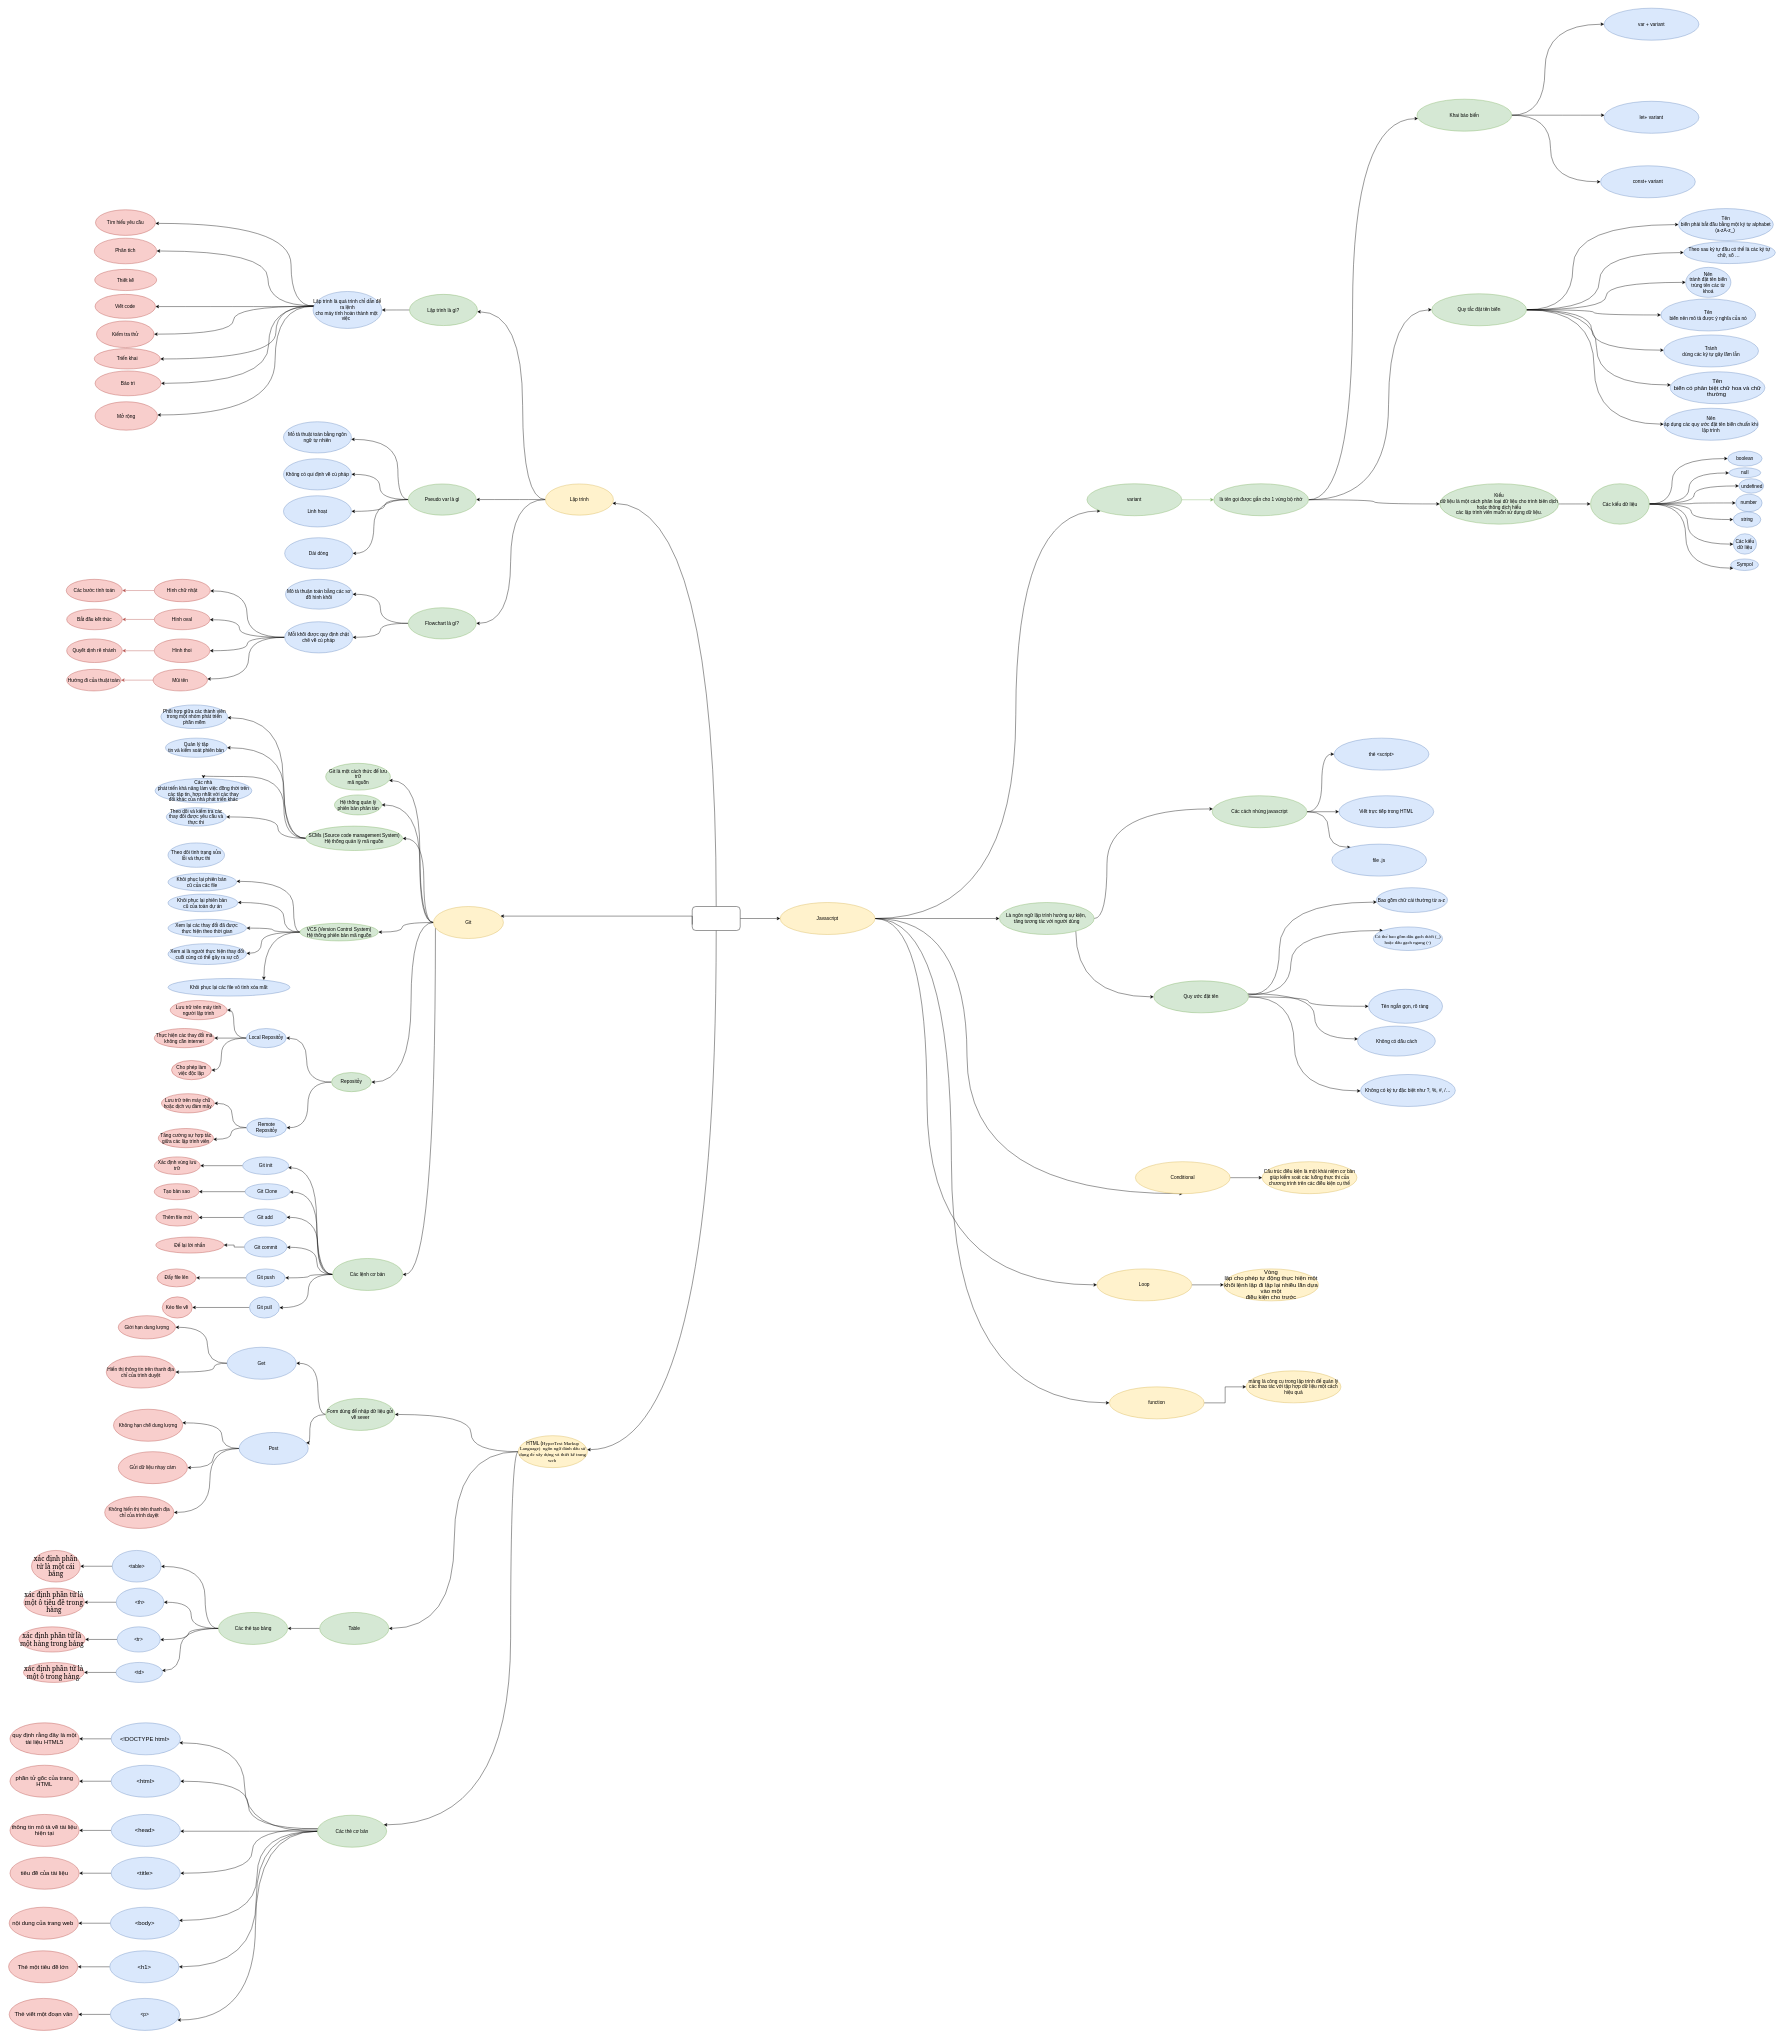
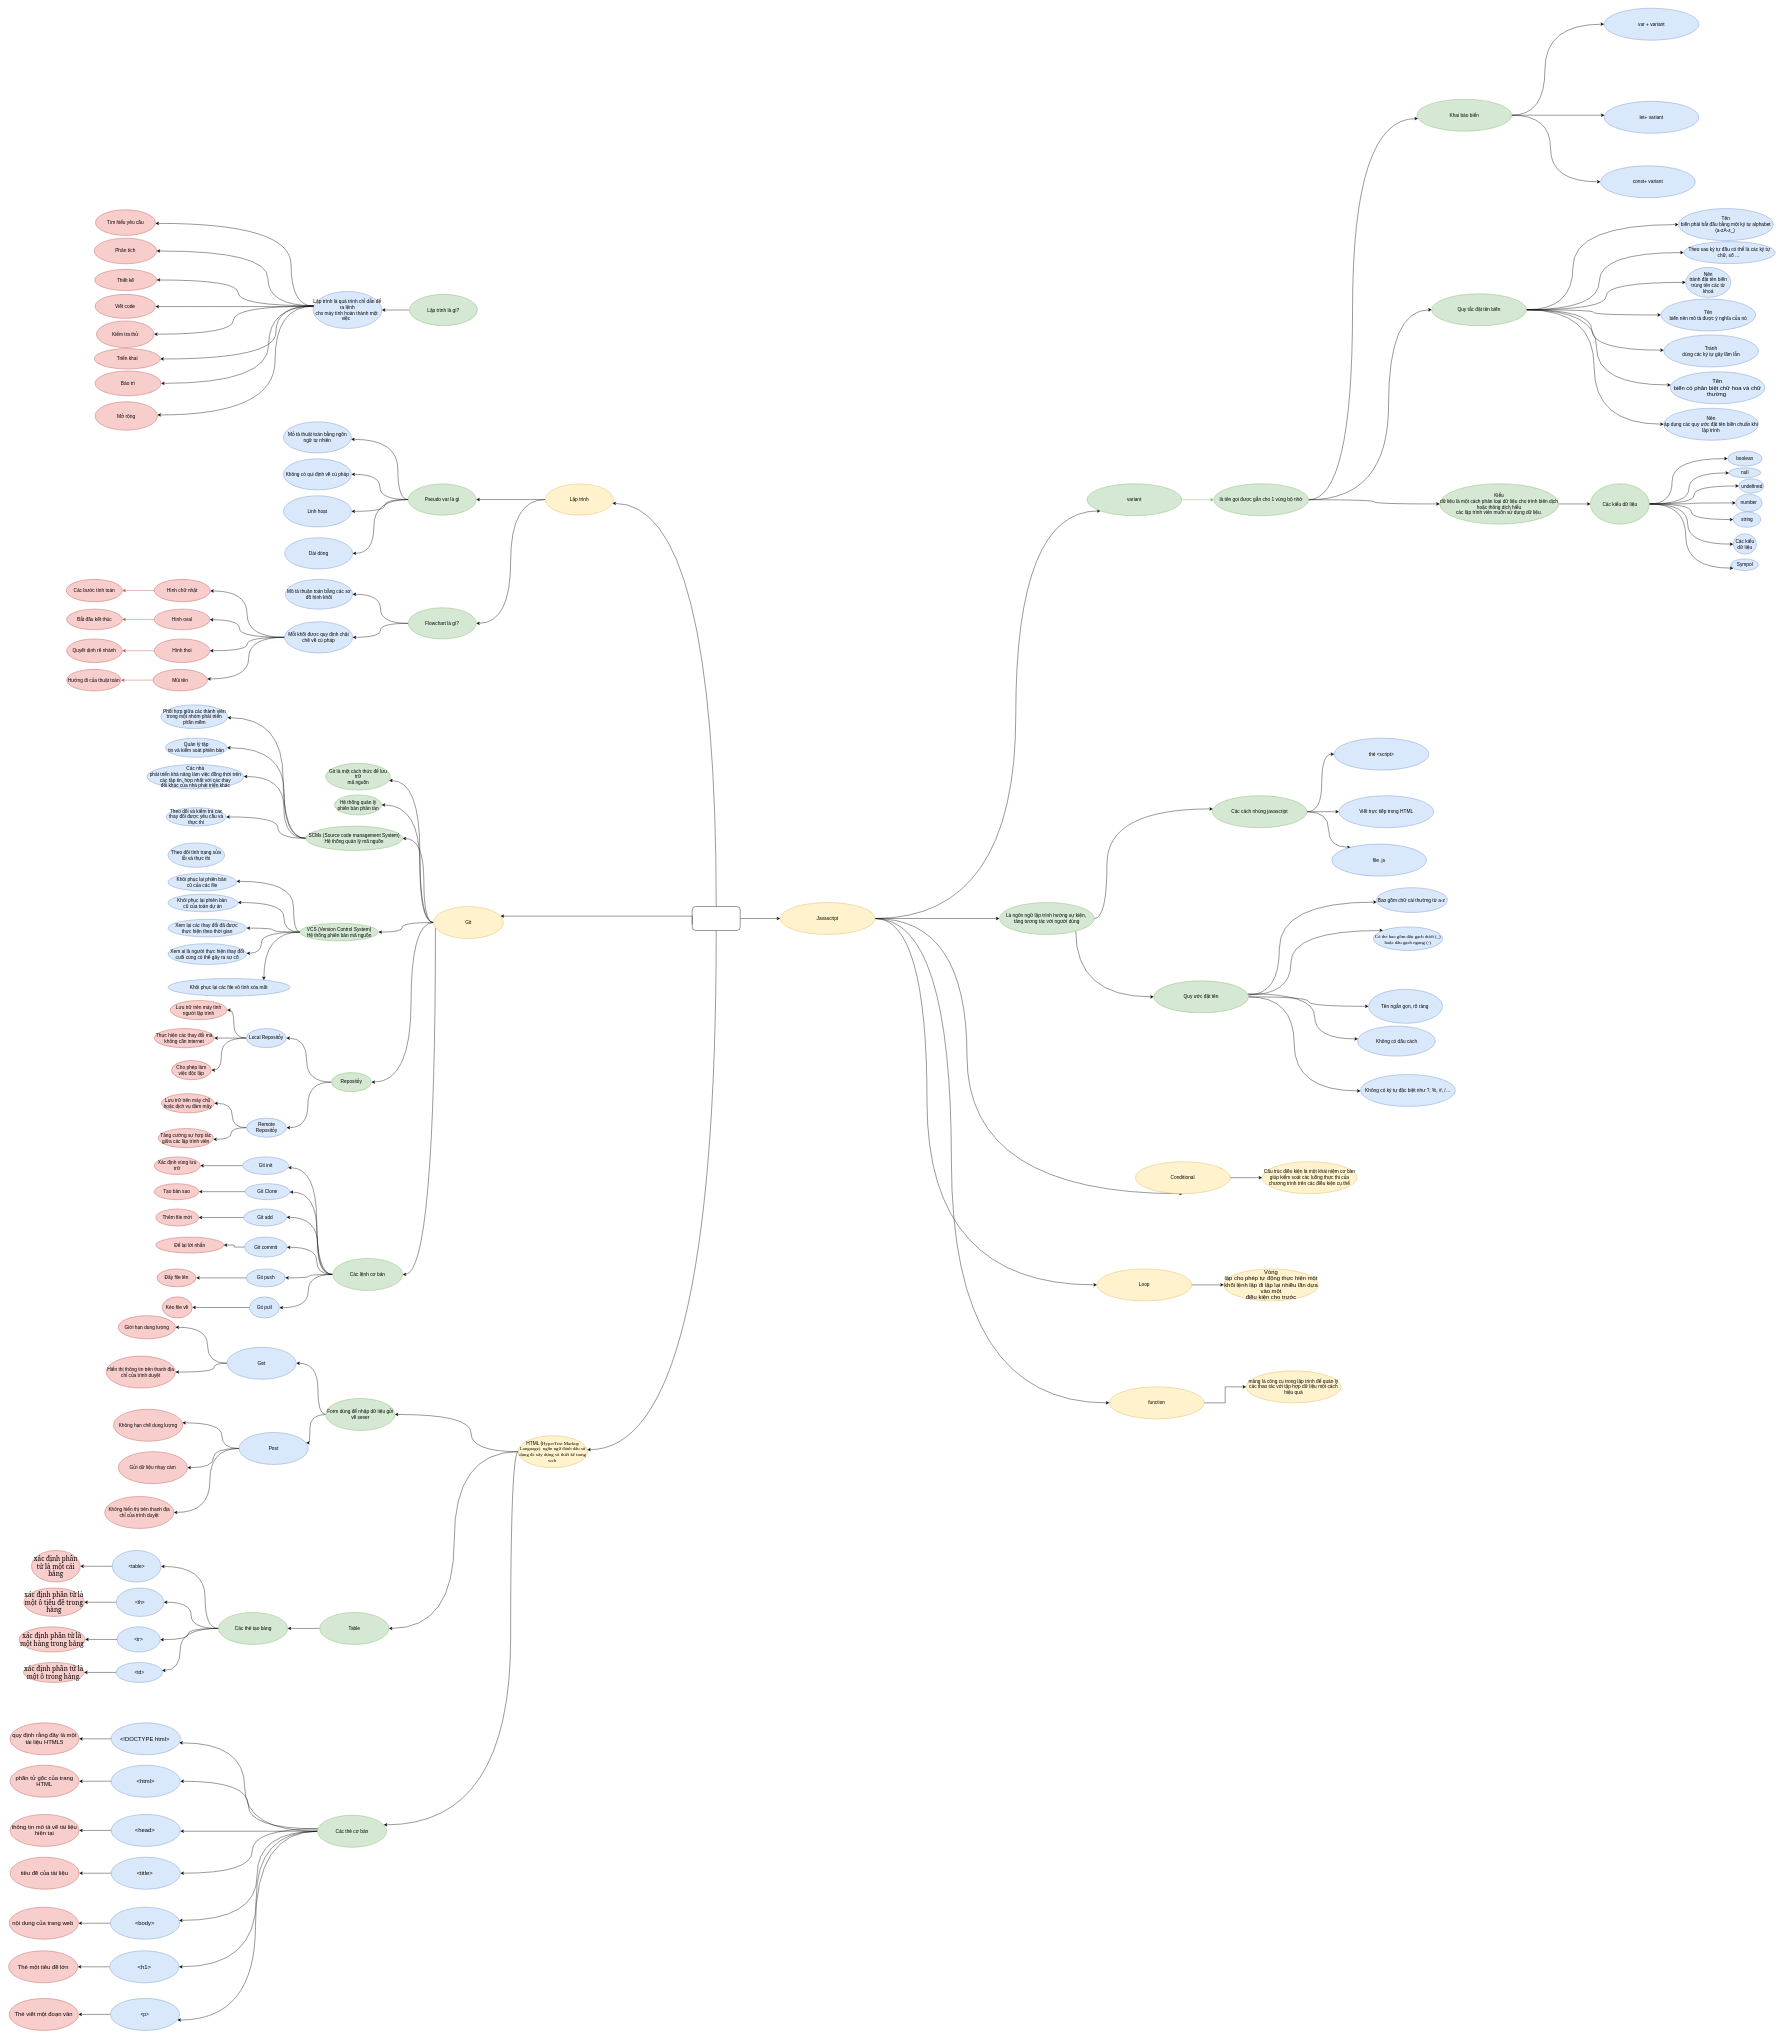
edge "Lập trình là quá trình chỉ dẫn để ra lệnh cho máy tính hoàn thành một việc" -> "Thiết kế": added
edge "Lập trình" -> "Lập trình là gì?": removed
node "Các nhà phát triển khả năng làm việc đồng thời trên các tập tin, hợp nhất với các thay đổi khác của nhà phát triển khác": moved (203, 791) -> (195, 777)
